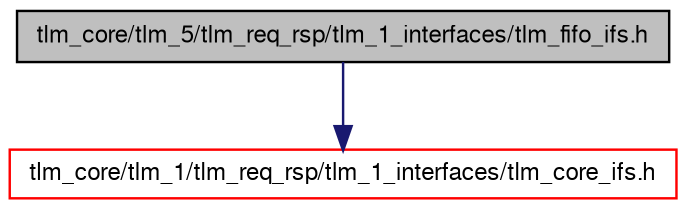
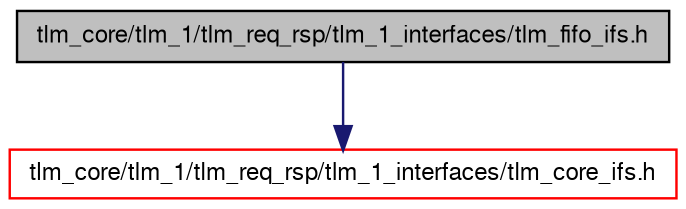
node "tlm_core/tlm_5/tlm_req_rsp/tlm_1_interfaces/tlm_fifo_ifs.h": label "tlm_core/tlm_5/tlm_req_rsp/tlm_1_interfaces/tlm_fifo_ifs.h" -> "tlm_core/tlm_1/tlm_req_rsp/tlm_1_interfaces/tlm_fifo_ifs.h"
